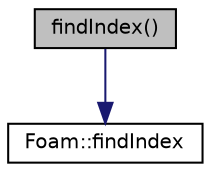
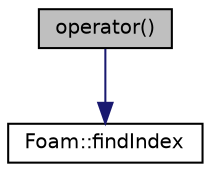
node "findIndex()": label "findIndex()" -> "operator()"
